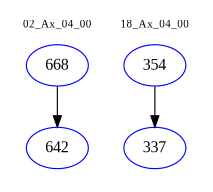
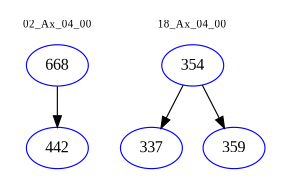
node "642": label "642" -> "442"
node "359": added
